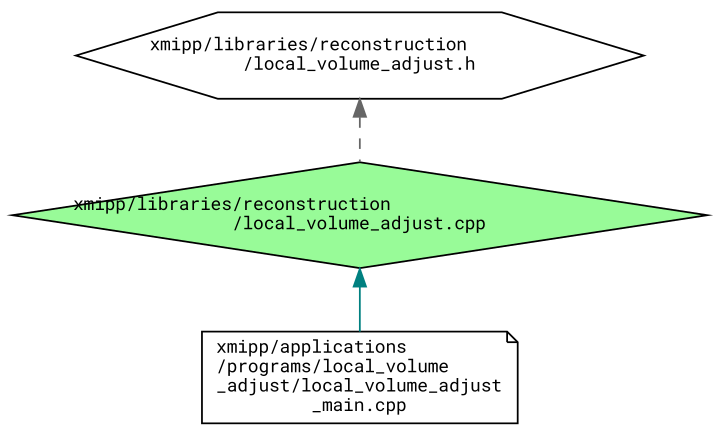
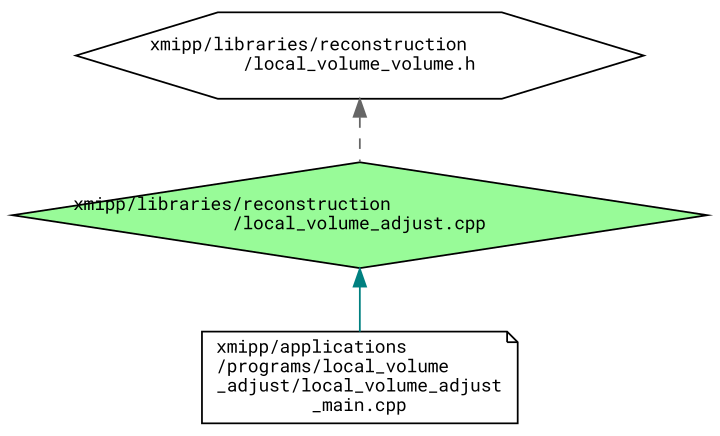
node "xmipp/libraries/reconstruction /local_volume_adjust.h": label "xmipp/libraries/reconstruction /local_volume_adjust.h" -> "xmipp/libraries/reconstruction /local_volume_volume.h"
